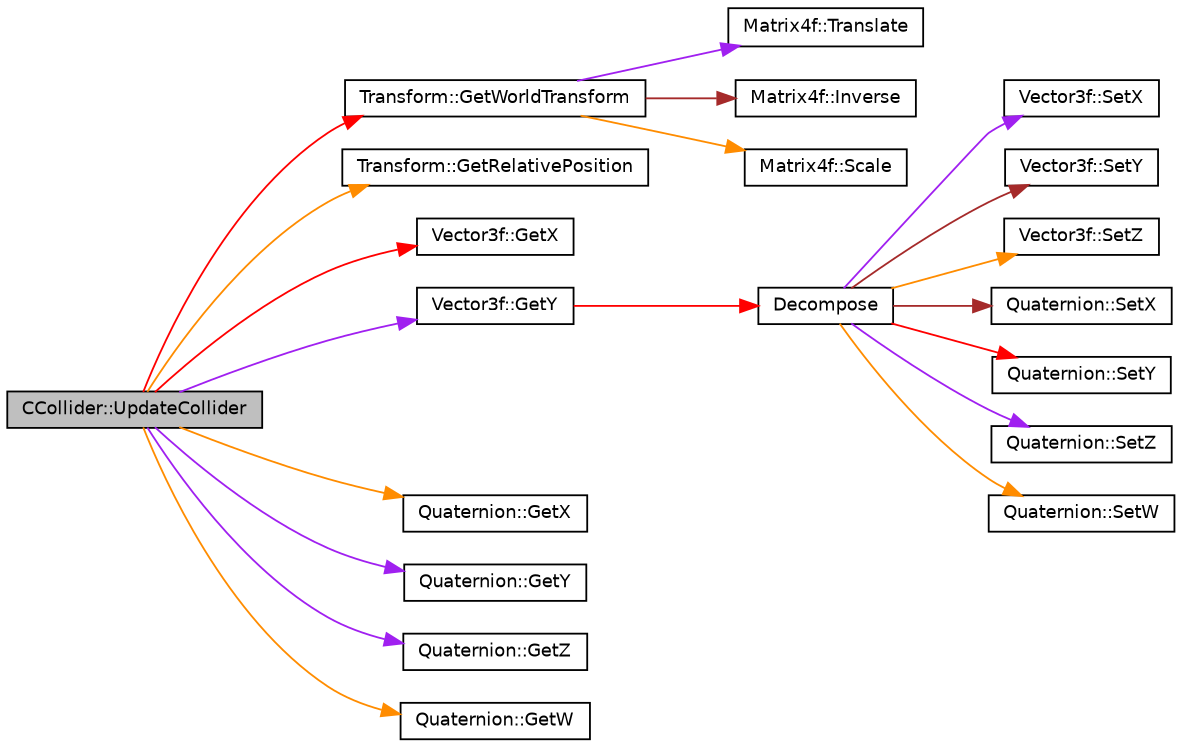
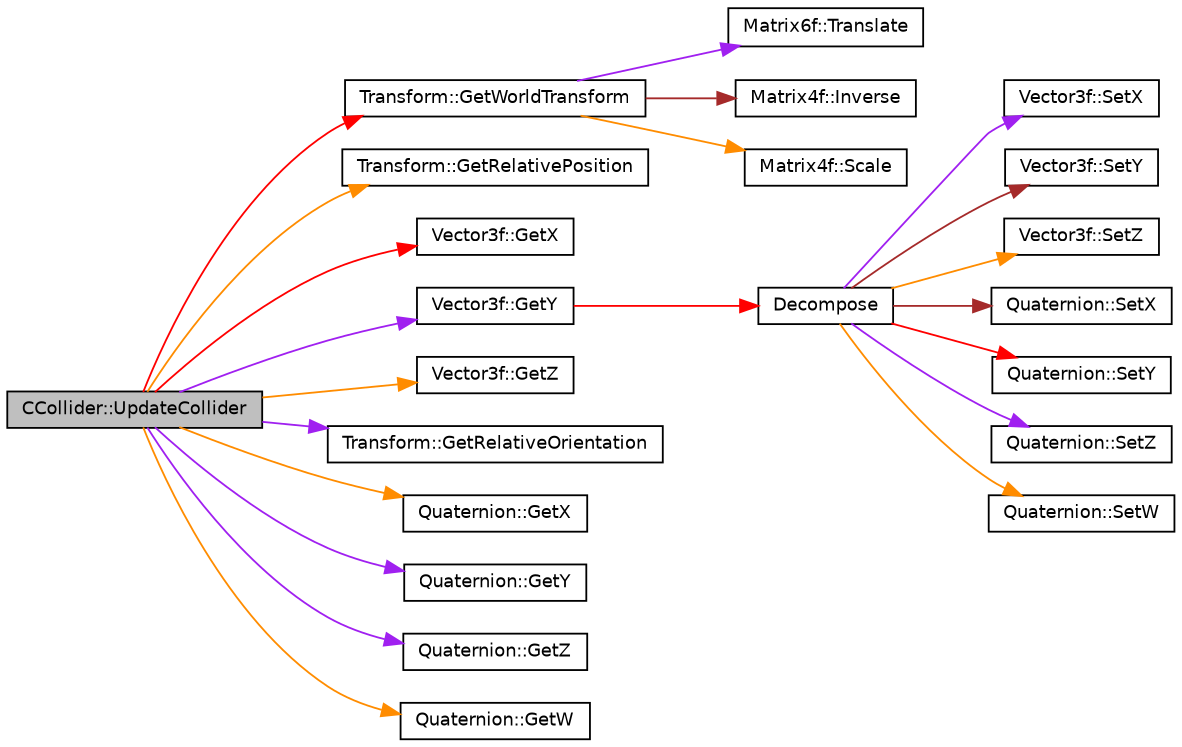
node "Matrix4f::Translate": label "Matrix4f::Translate" -> "Matrix6f::Translate"
node "Vector3f::GetZ": added
node "Transform::GetRelativeOrientation": added
